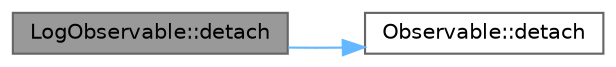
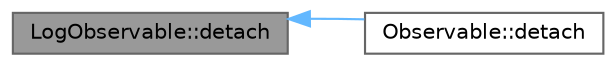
edge "LogObservable::detach" -> "Observable::detach": reversed
